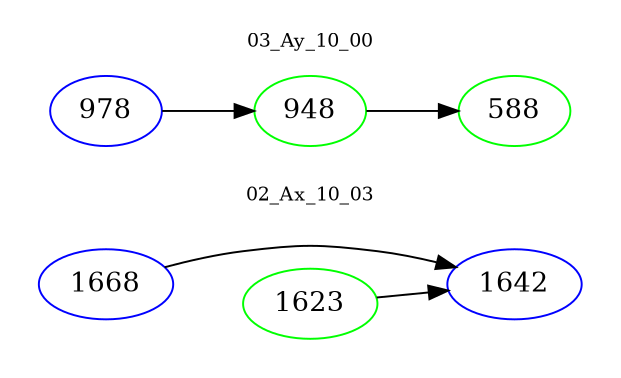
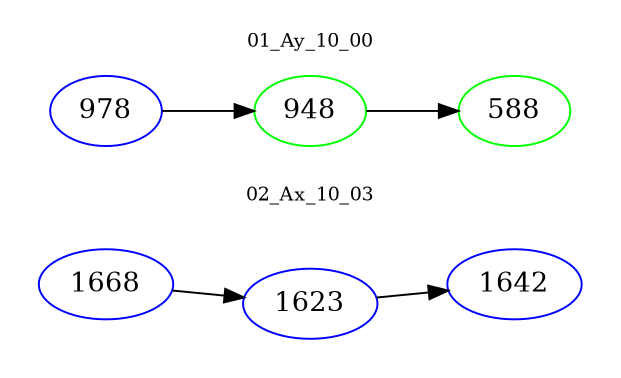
cluster "03_Ay_10_00": label "03_Ay_10_00" -> "01_Ay_10_00"
edge "1668" -> "1642": now "1668" -> "1623"
node "1623": color green -> blue
